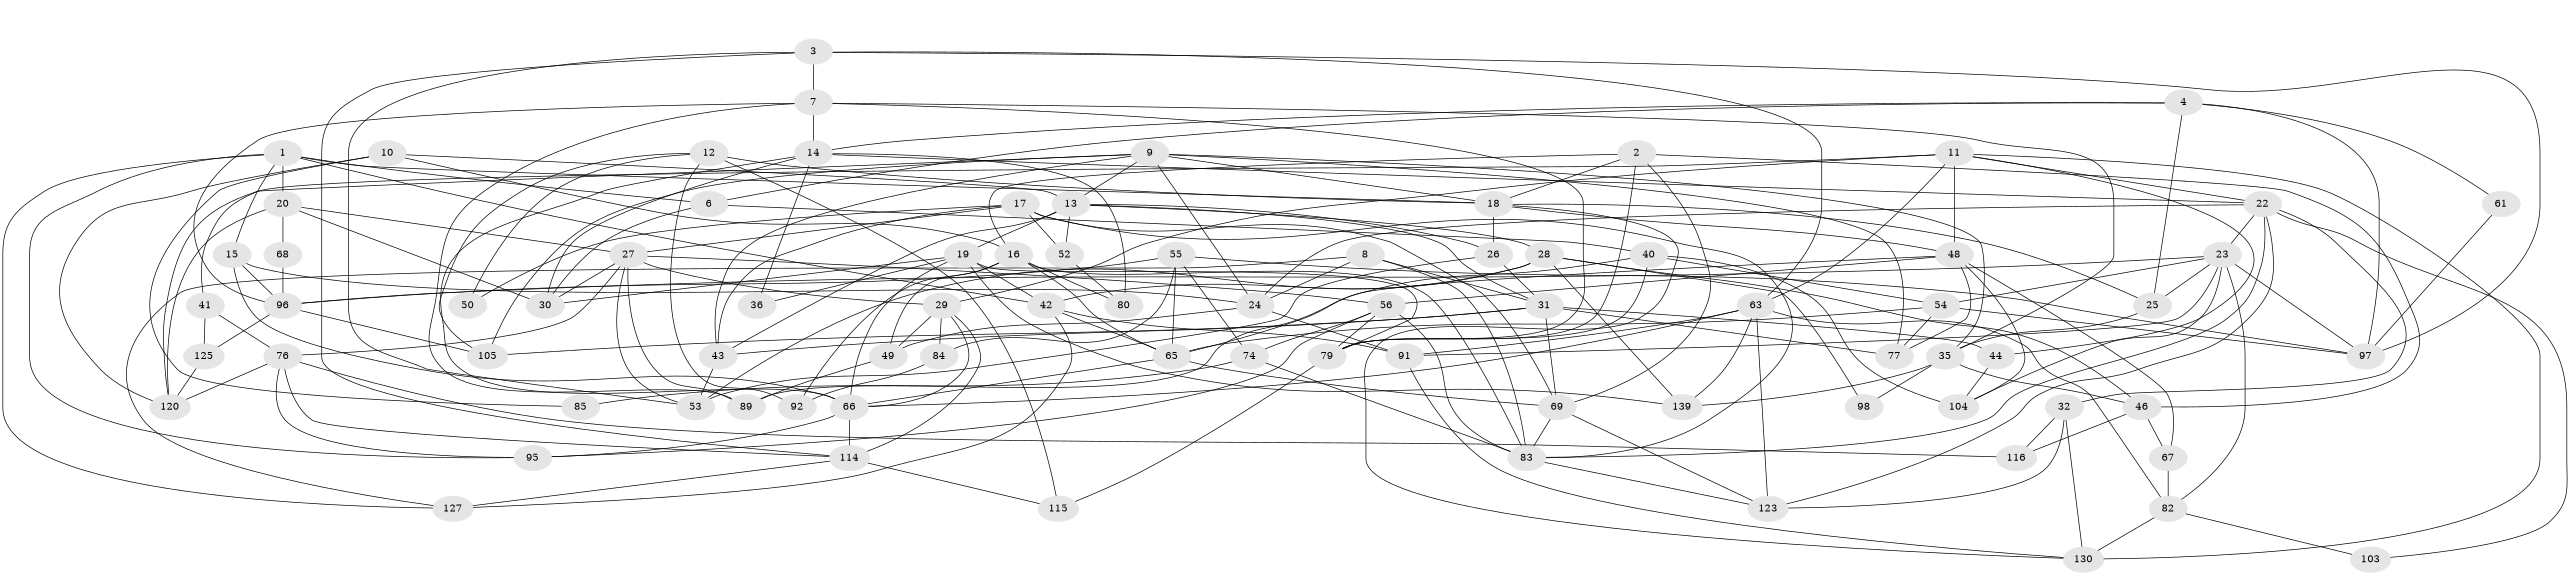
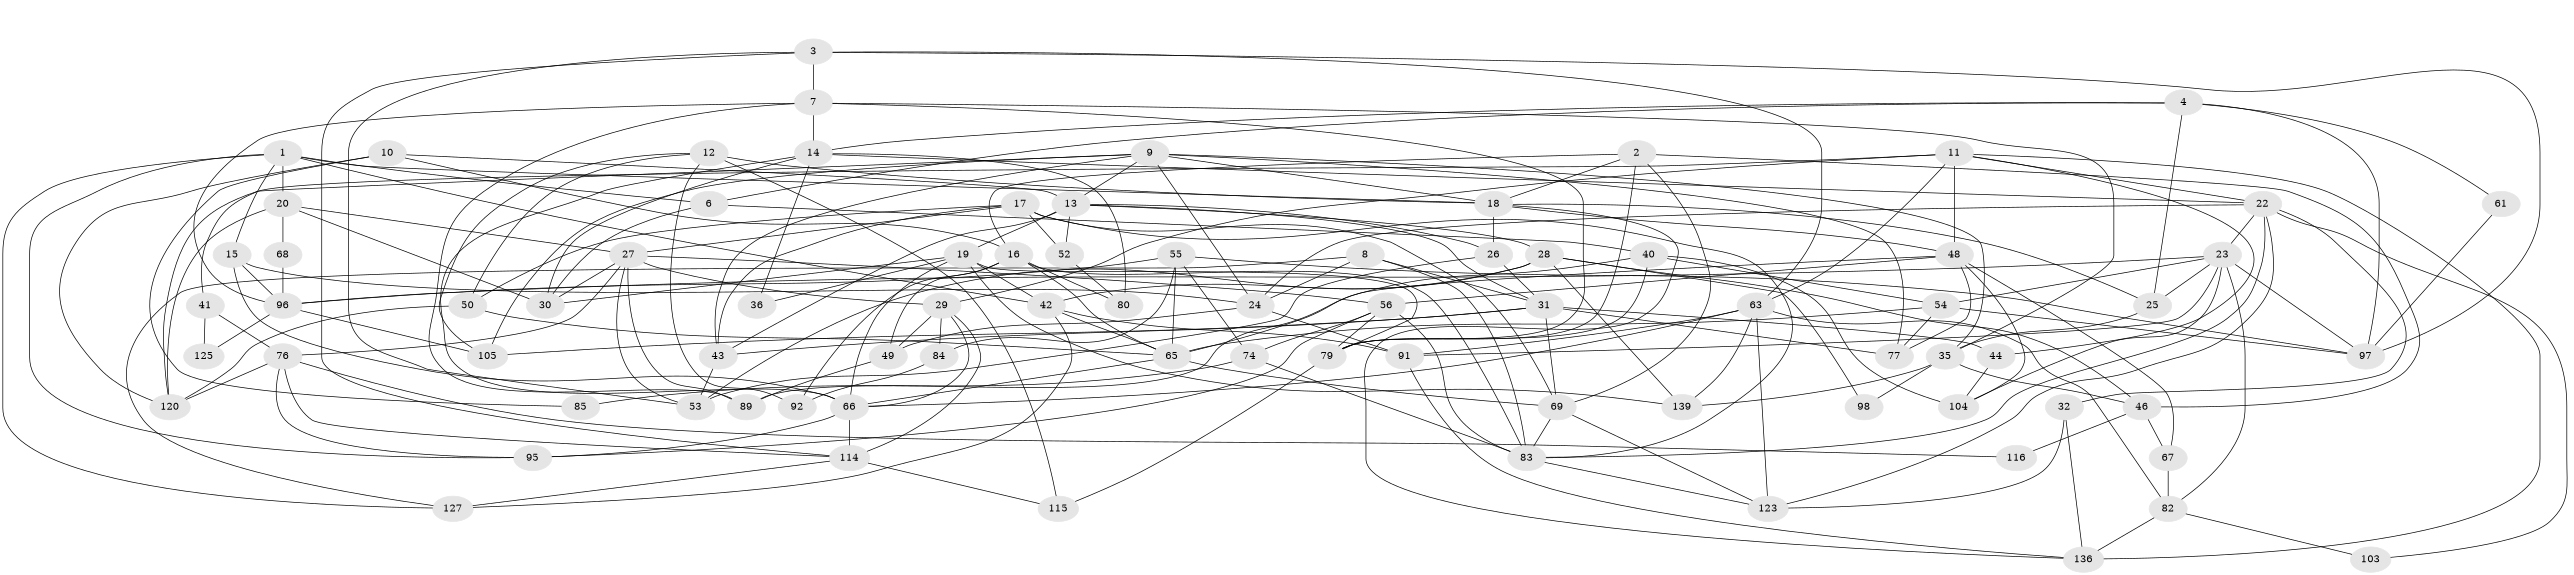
edge "50" -- "65": added
edge "125" -- "120": now "50" -- "120"
edge "32" -- "116": removed
node "130": label "130" -> "136"
